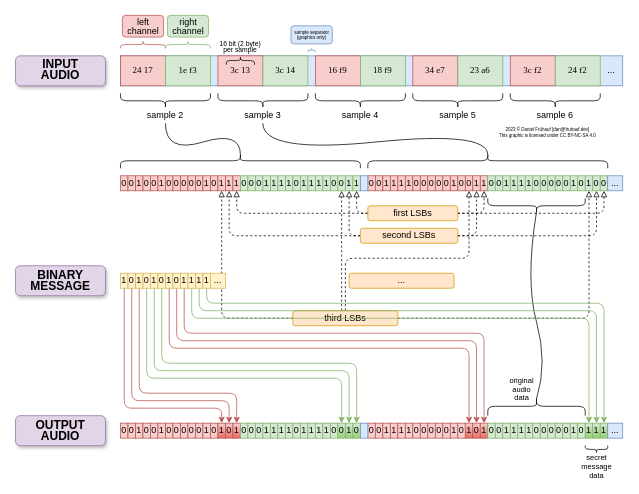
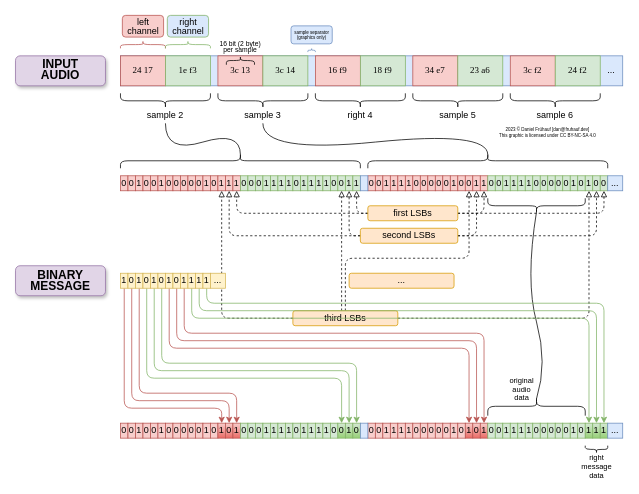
node "right channel": fillcolor #d5e8d4 -> #dae8fc
node "sample 4": label "sample 4" -> "right 4"
node "OUTPUT AUDIO": removed
node "secret message data": label "secret message data" -> "right message data"
